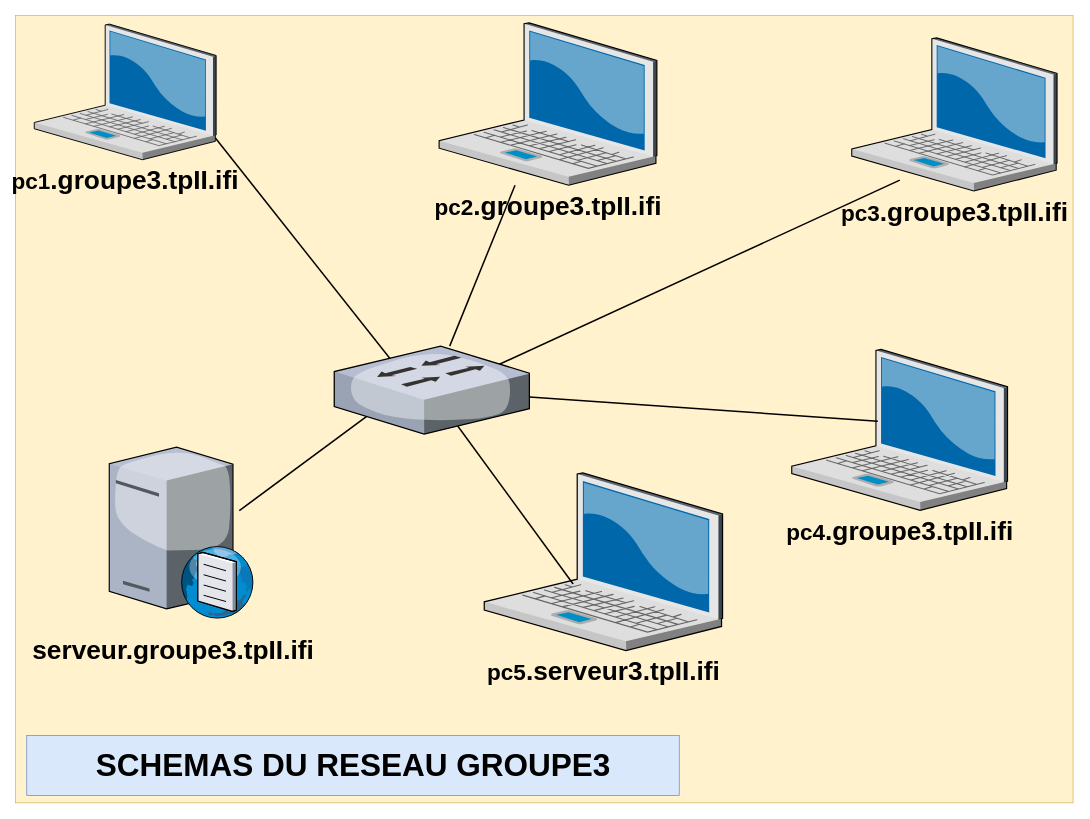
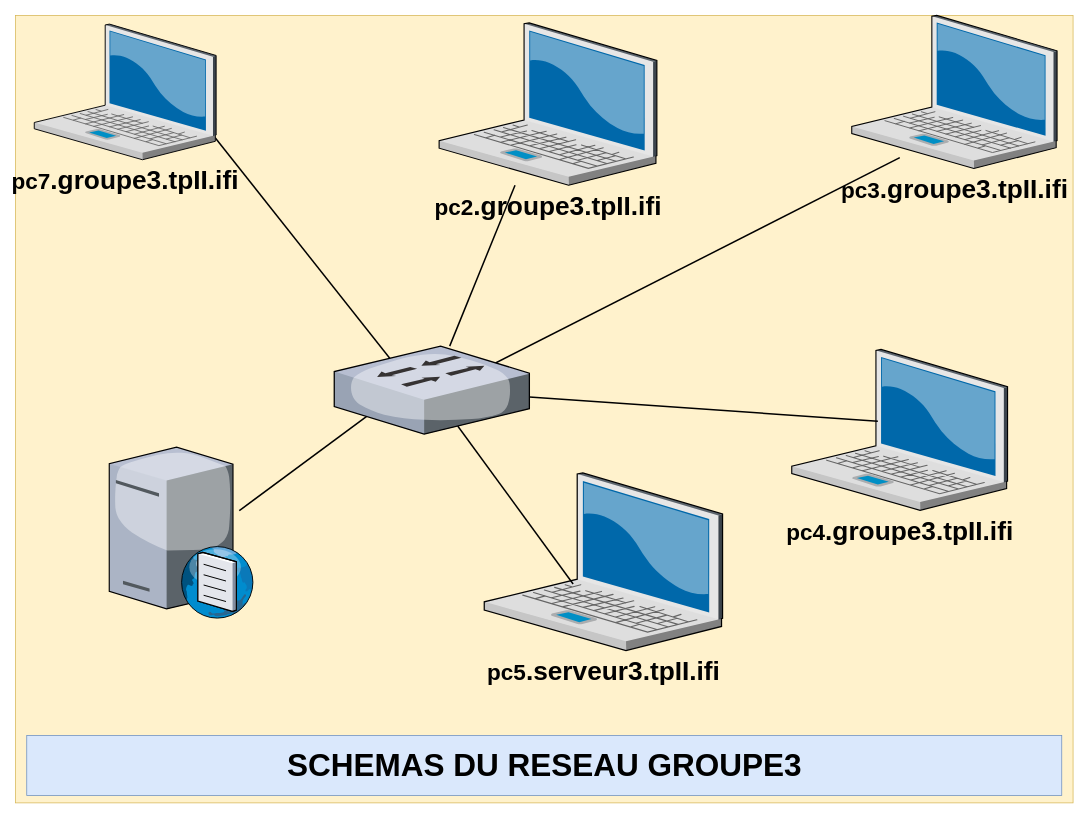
node "pc3.groupe3.tpII.ifi": moved (954, 114) -> (954, 92)
node "pc1.groupe3.tpII.ifi": label "pc1.groupe3.tpII.ifi" -> "pc7.groupe3.tpII.ifi"
node "serveur.groupe3.tpII.ifi": removed
node "SCHEMAS DU RESEAU GROUPE3": size 653x60 -> 1035x60
